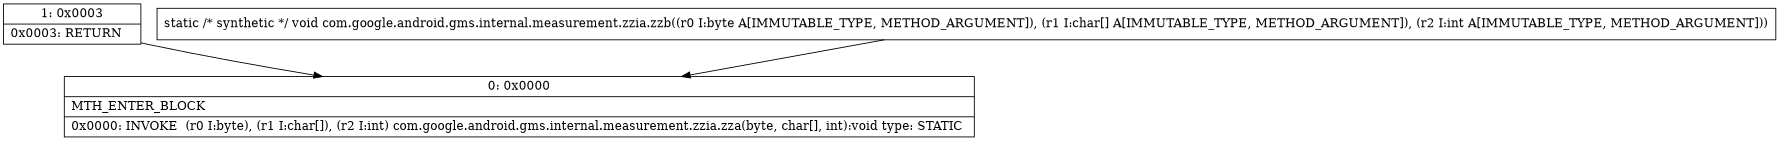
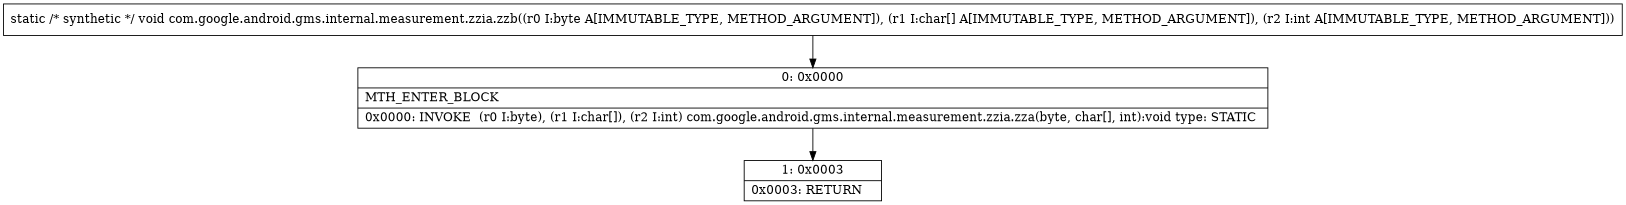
edge "1: 0x0003" -> "0: 0x0000": reversed
